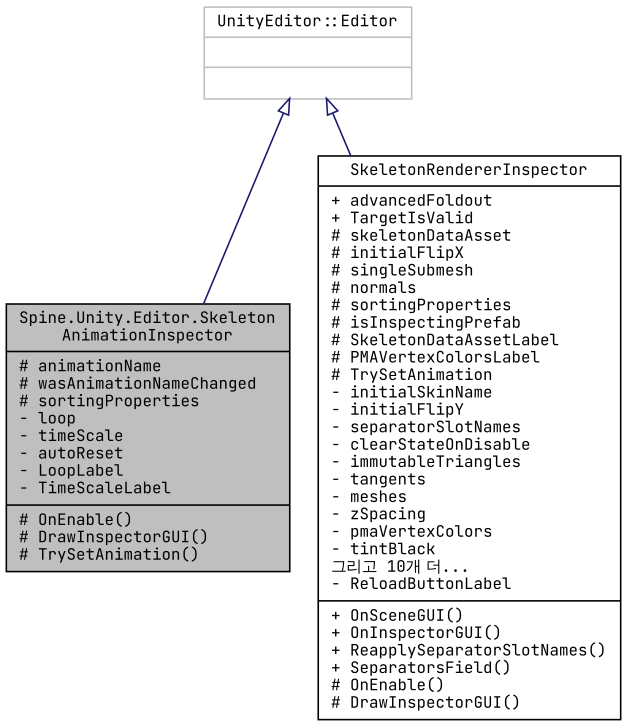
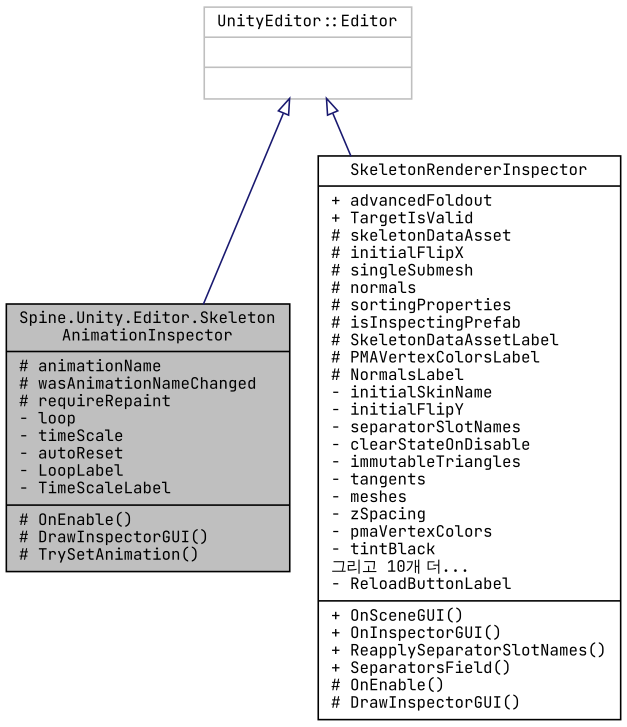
node "SkeletonRendererInspector": text "# TrySetAnimation" -> "# NormalsLabel"
node "Spine.Unity.Editor.Skeleton": text "# sortingProperties" -> "# requireRepaint"
